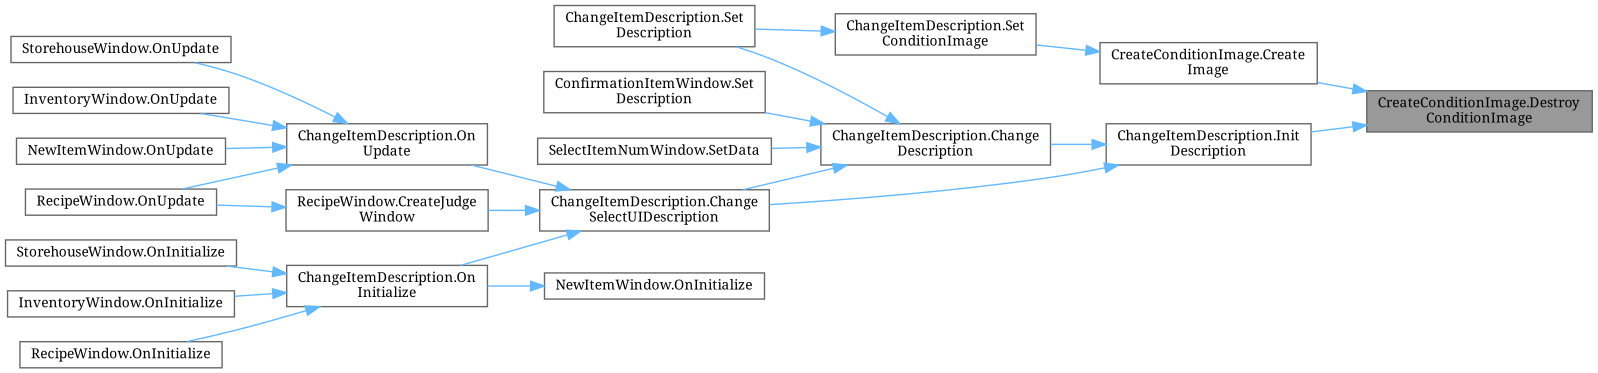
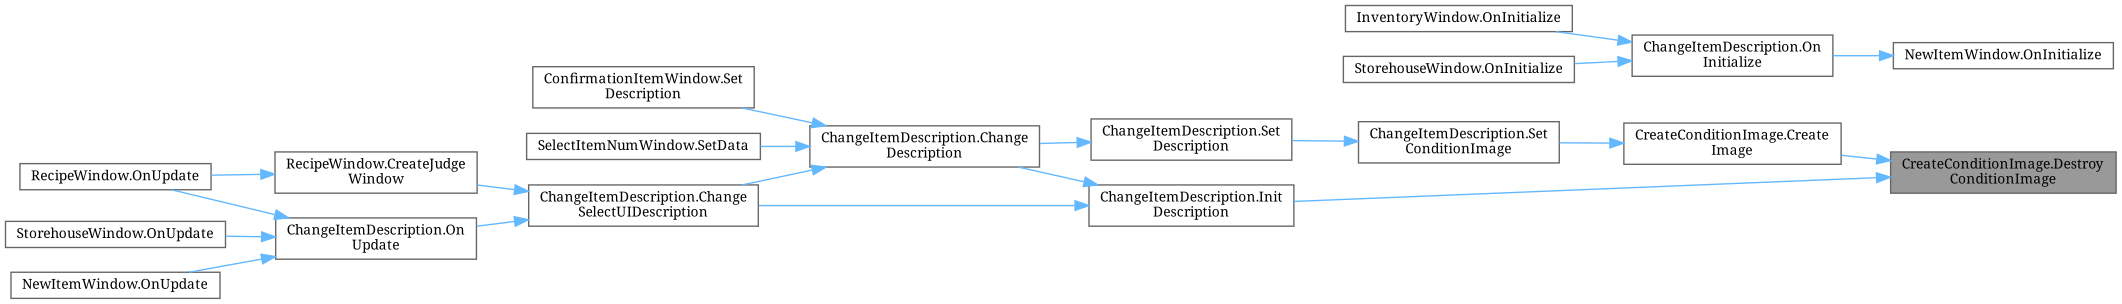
edge "ChangeItemDescription.Set Description" -> "ChangeItemDescription.Change Description": reversed
node "InventoryWindow.OnUpdate": removed
edge "ChangeItemDescription.On Initialize" -> "ChangeItemDescription.Change SelectUIDescription": removed
node "RecipeWindow.OnInitialize": removed
